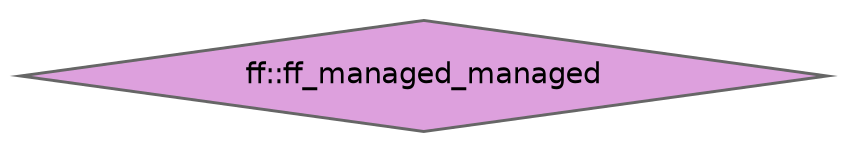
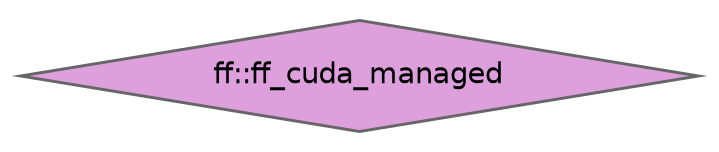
node "ff::ff_managed_managed": label "ff::ff_managed_managed" -> "ff::ff_cuda_managed"
